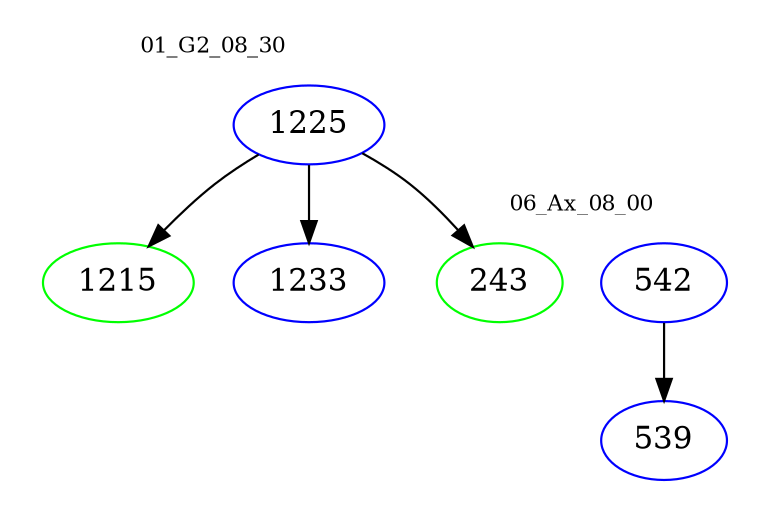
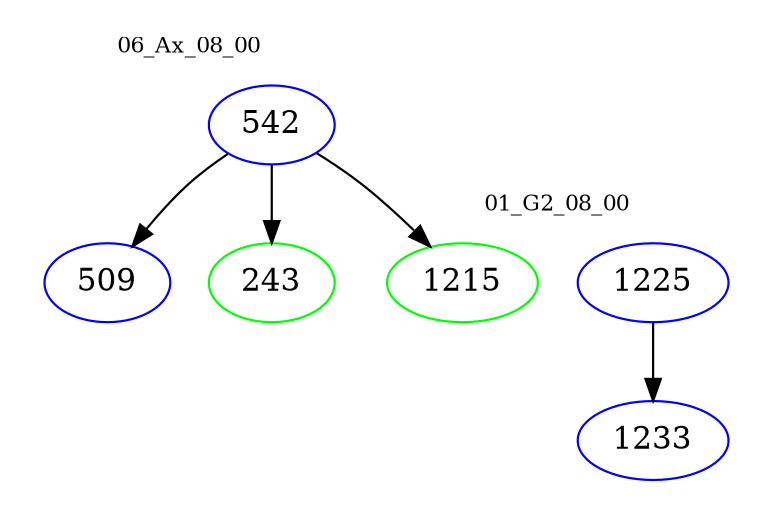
cluster "01_G2_08_30": label "01_G2_08_30" -> "01_G2_08_00"
edge "1225" -> "1215": now "542" -> "1215"
edge "1225" -> "243": now "542" -> "243"
node "539": label "539" -> "509"
